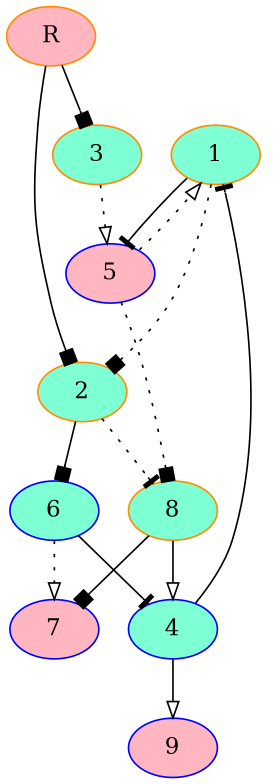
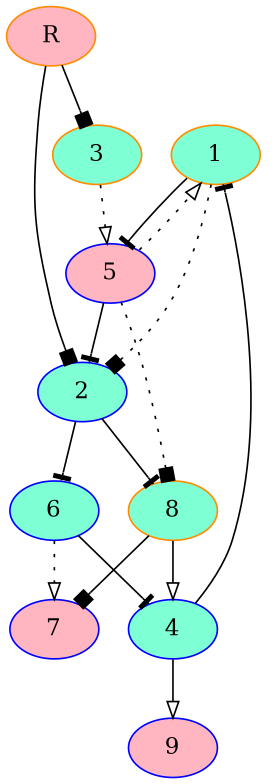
edge "5" -> "2": added
node "2": color darkorange -> blue
edge "2" -> "6": arrowhead box -> tee
edge "2" -> "8": style dotted -> solid
